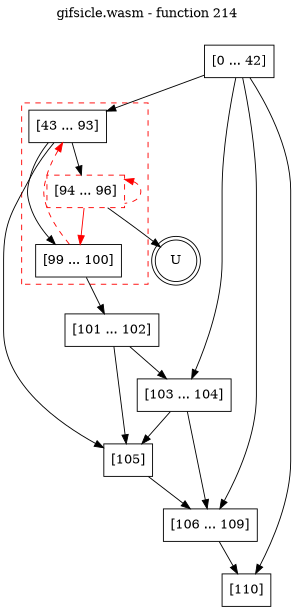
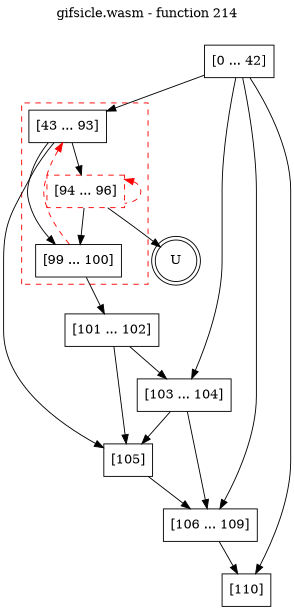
edge "[94 ... 96]" -> "[99 ... 100]": color red -> black
